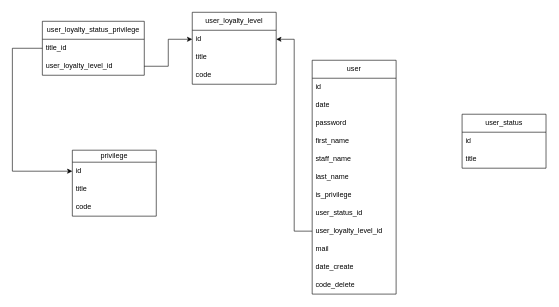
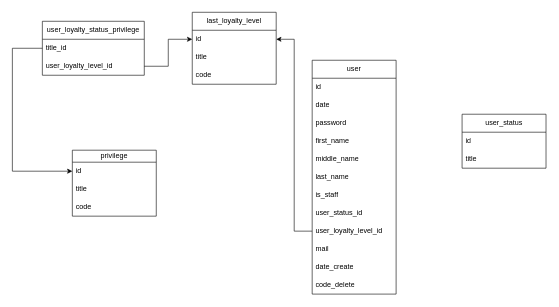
node "user_loyalty_level": label "user_loyalty_level" -> "last_loyalty_level"
node "staff_name": label "staff_name" -> "middle_name"
node "is_privilege": label "is_privilege" -> "is_staff"
